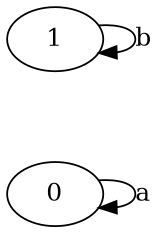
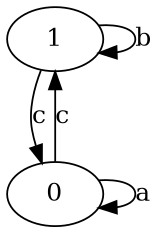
edge "1" -> "0": added, label "c"
edge "0" -> "1": added, label "c"
